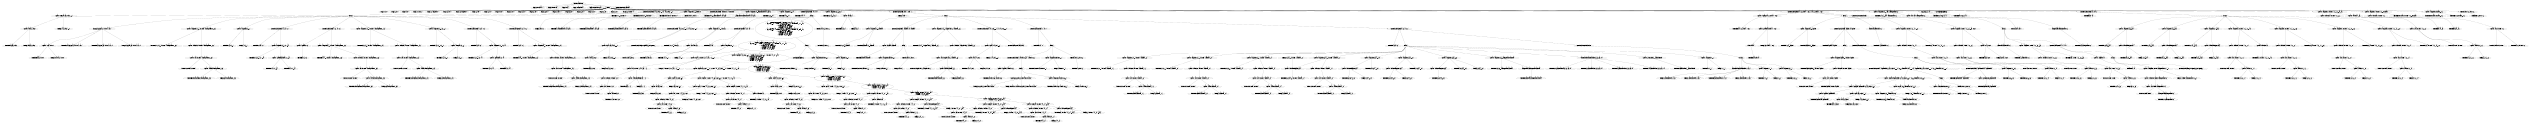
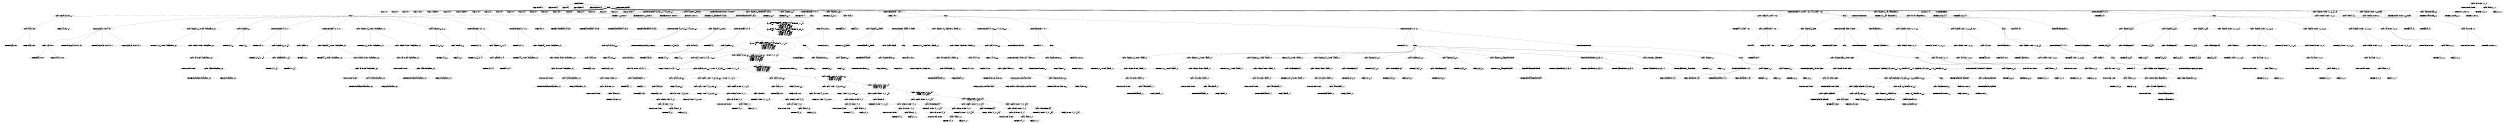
node "(<operator>.indirection,*(_DWORD *)(v18 + 12))": removed
node "(LITERAL,1,*(_DWORD *)(v9 + 16) != a2[1])": removed
